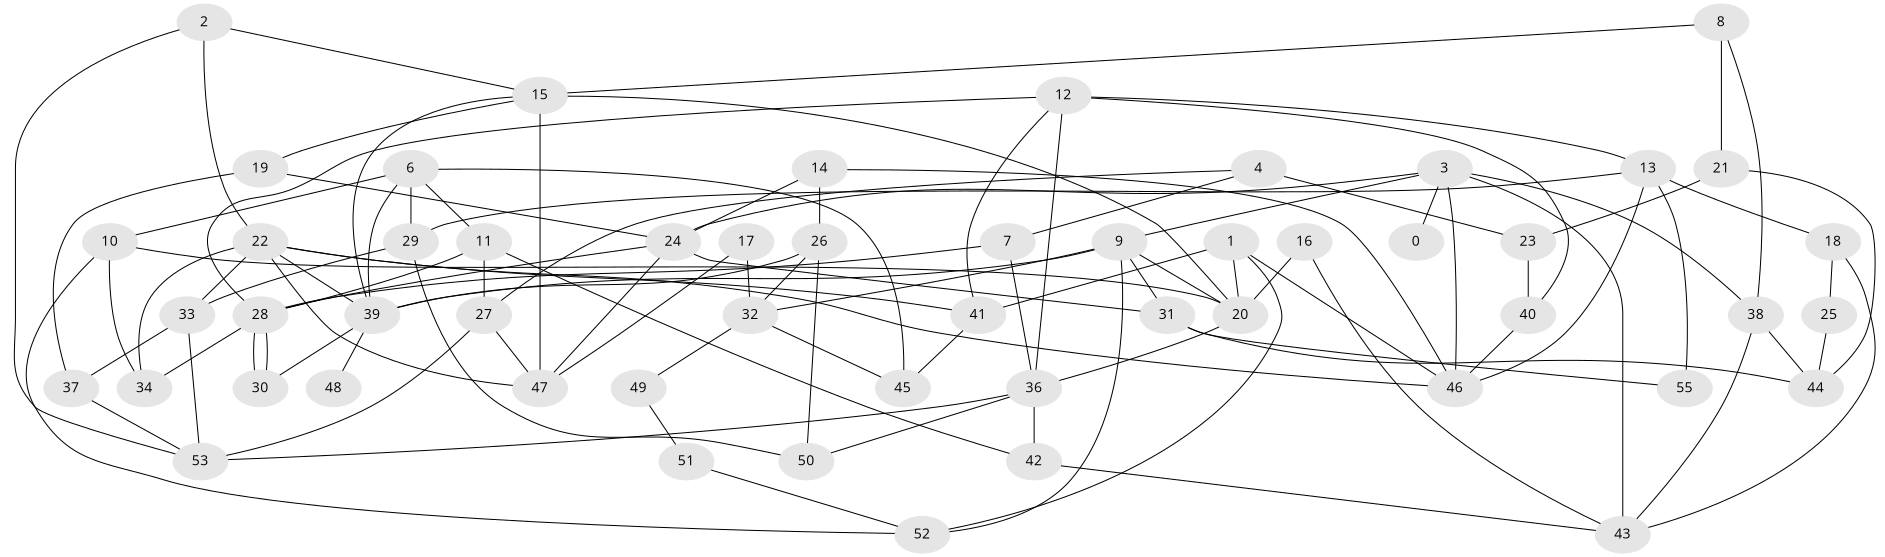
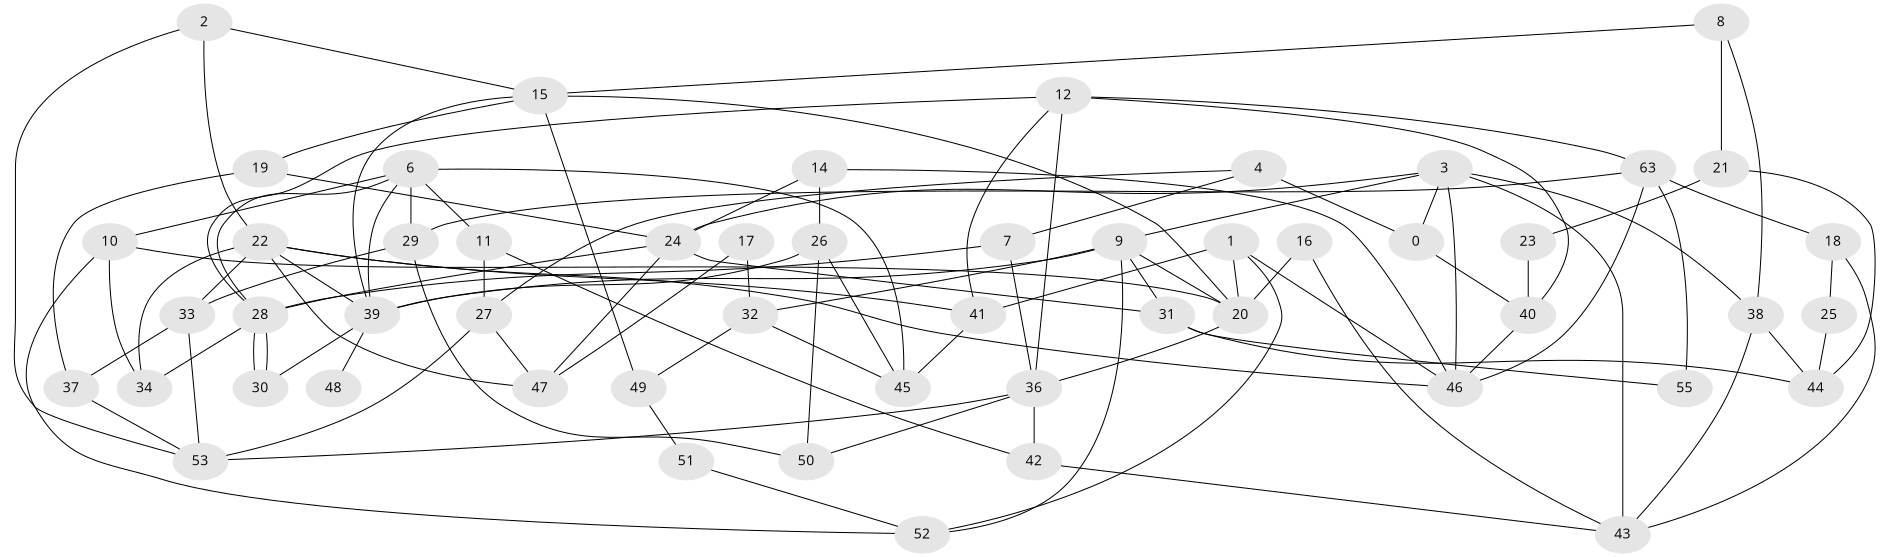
node "13": label "13" -> "63"
edge "4" -- "23": now "4" -- "0"
edge "15" -- "47": now "15" -- "49"
edge "26" -- "32": now "26" -- "45"
edge "0" -- "40": added
edge "11" -- "28": now "6" -- "28"
